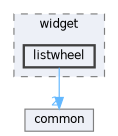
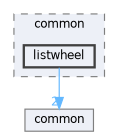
cluster "widget": label "widget" -> "common"
